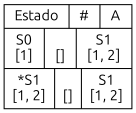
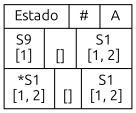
node "Estado": text "S0" -> "S9"
